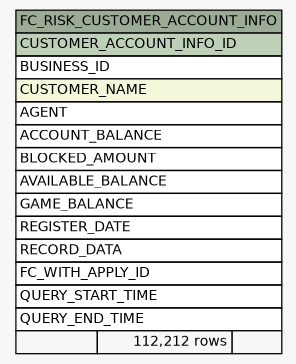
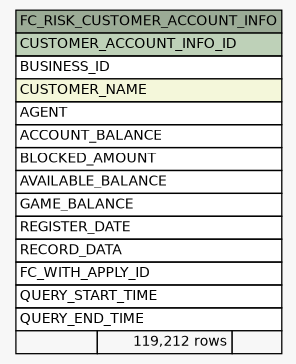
node "FC_RISK_CUSTOMER_ACCOUNT_INFO": text "112,212 rows" -> "119,212 rows"
